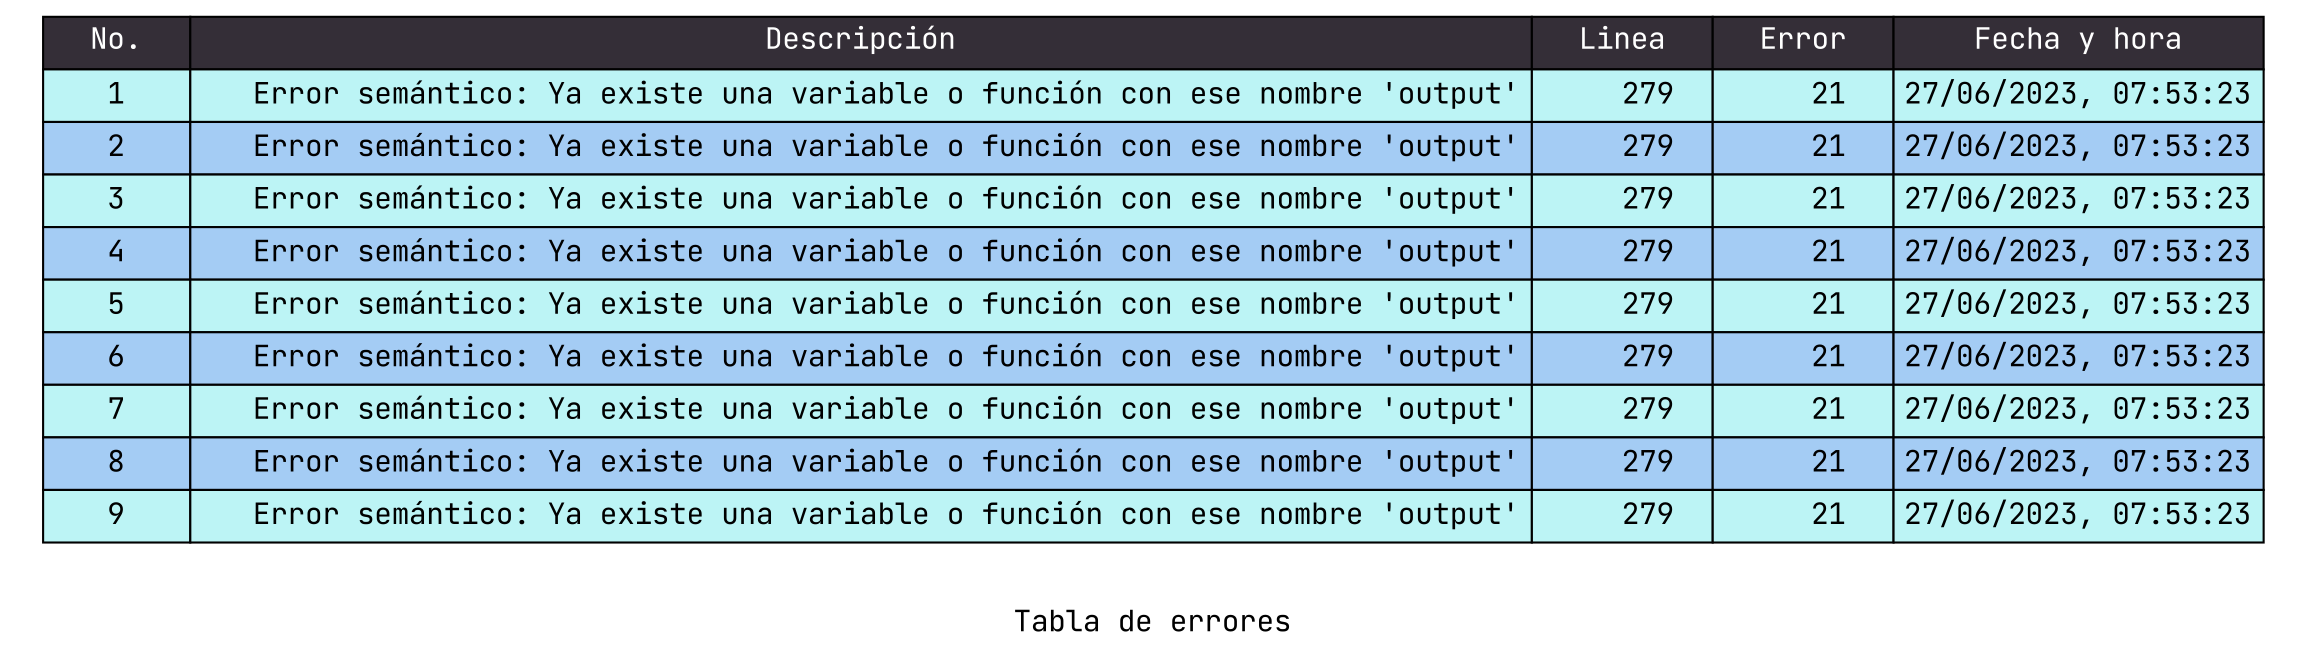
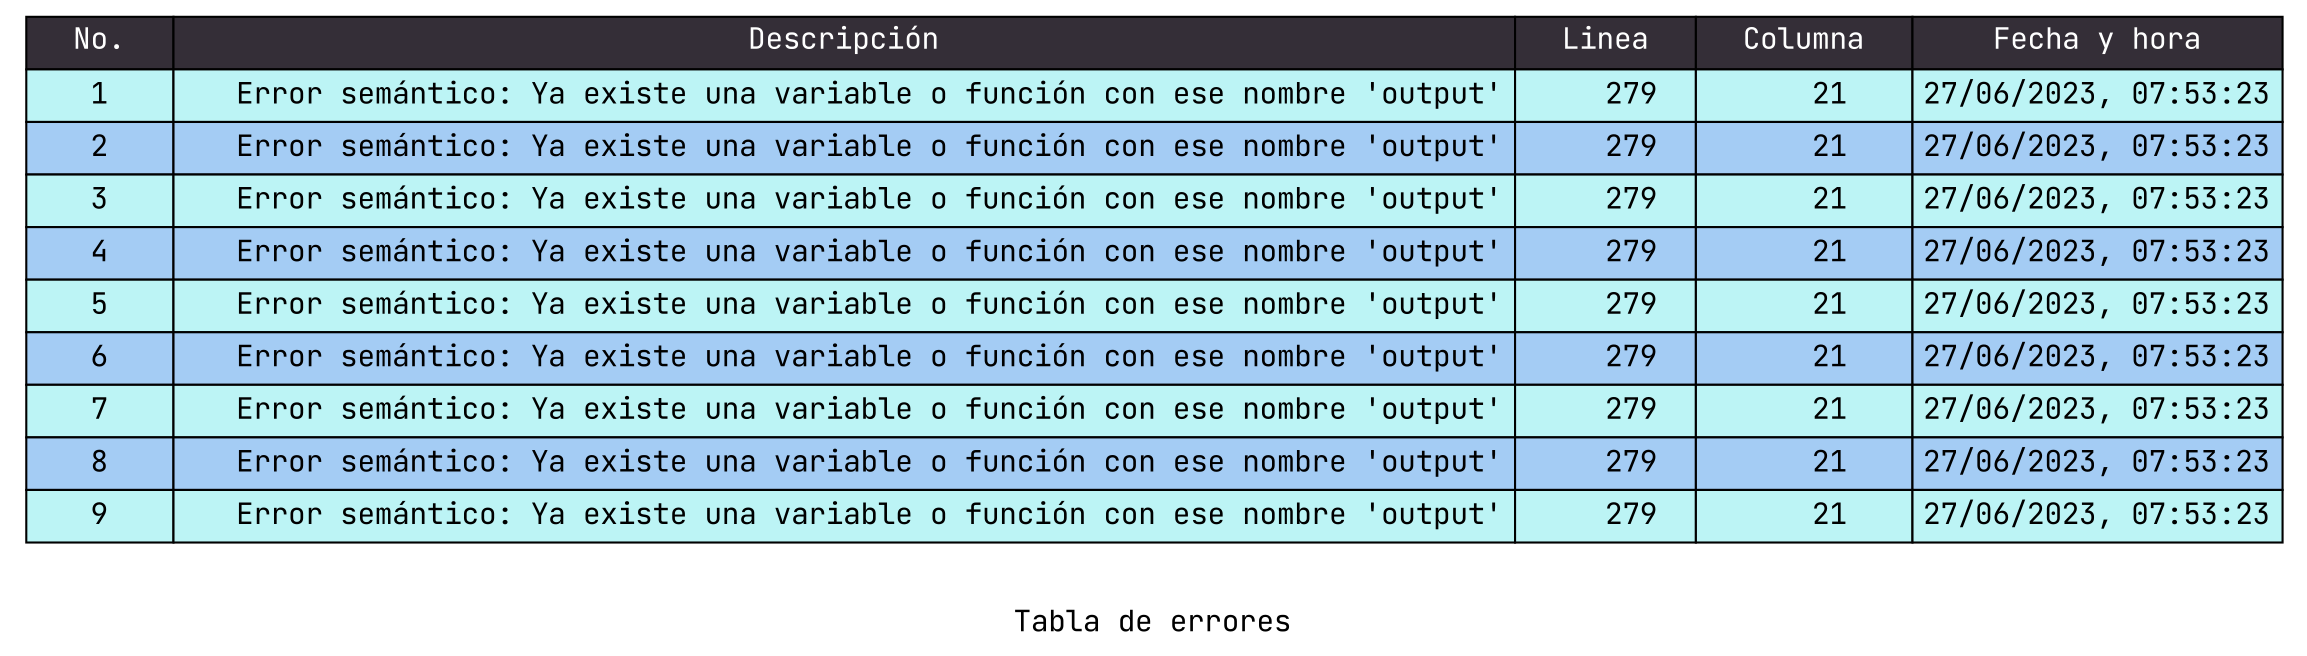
node "No.": text "Error" -> "Columna"
